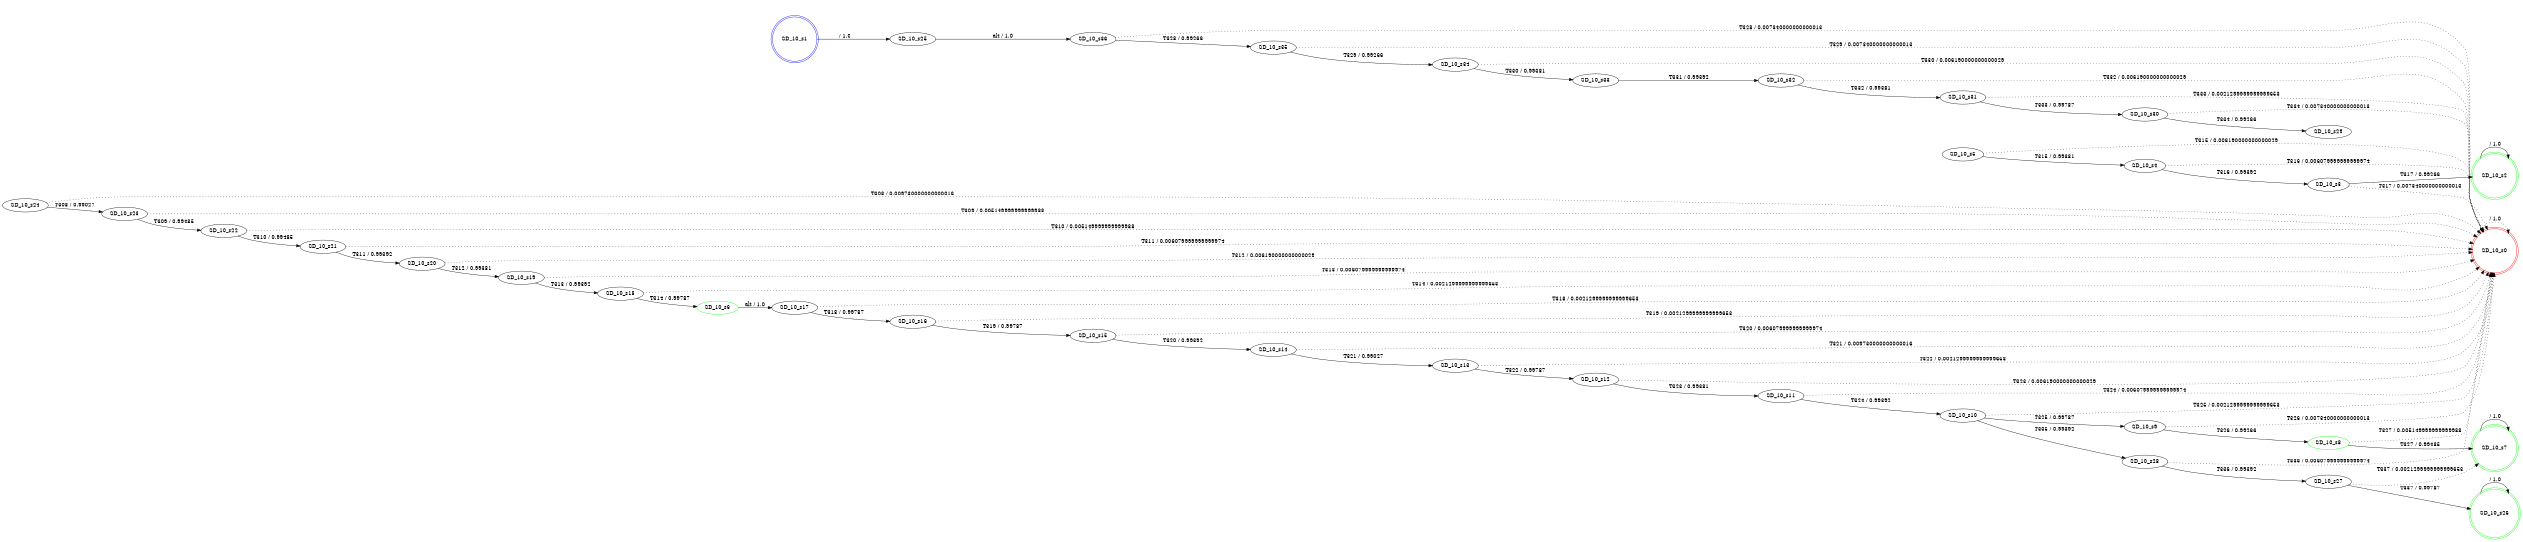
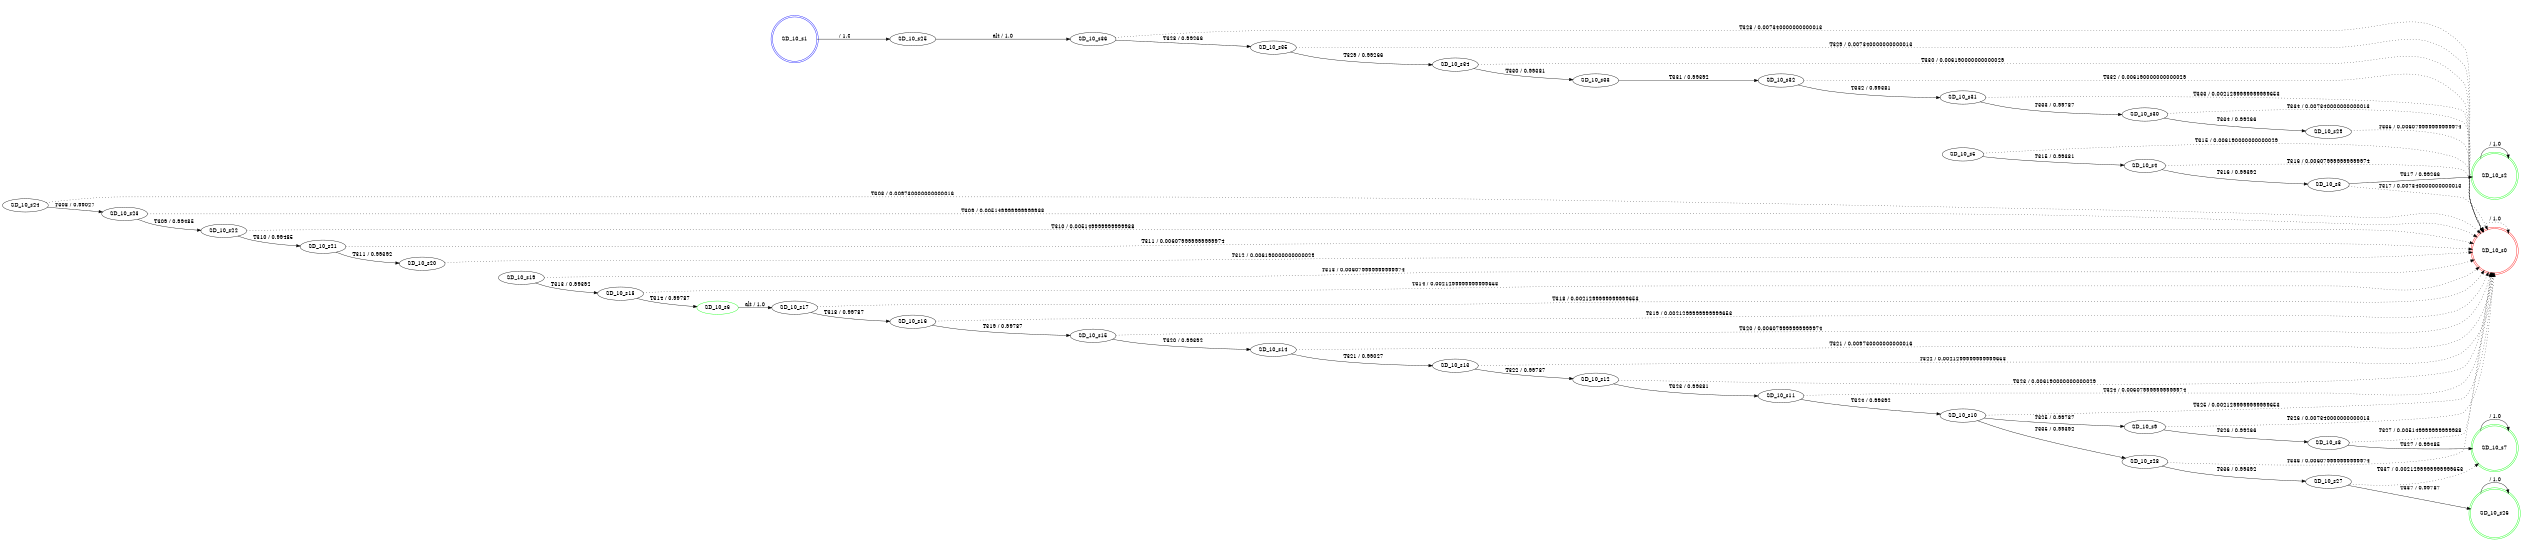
edge "SD_10_s29" -> "SD_10_s0": added, label "T335 / 0.006079999999999974"
edge "SD_10_s20" -> "SD_10_s19": removed, label "T312 / 0.99381"
node "SD_10_s8": color green -> black
